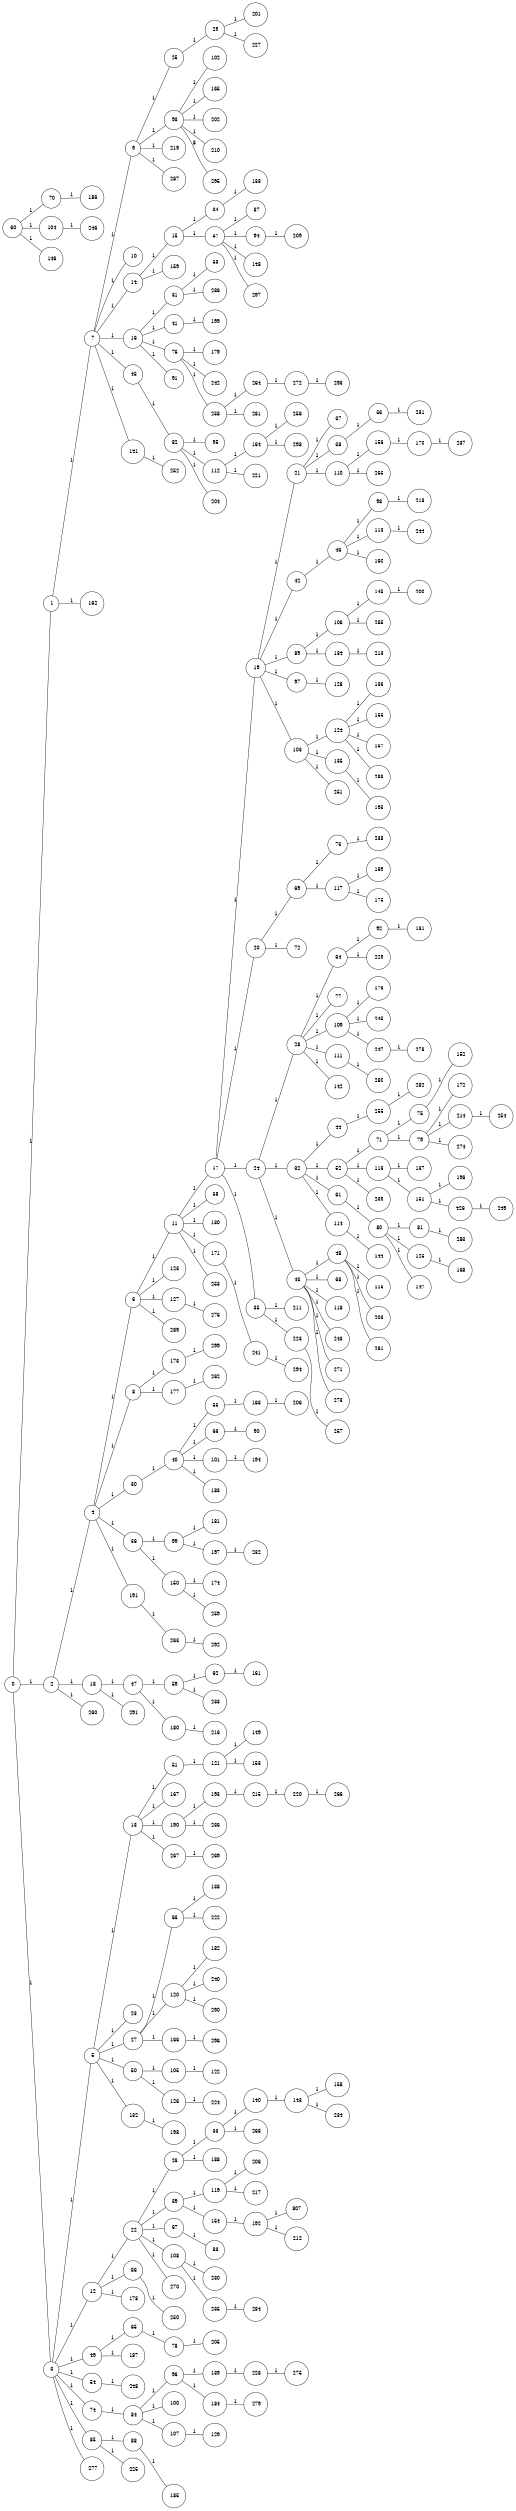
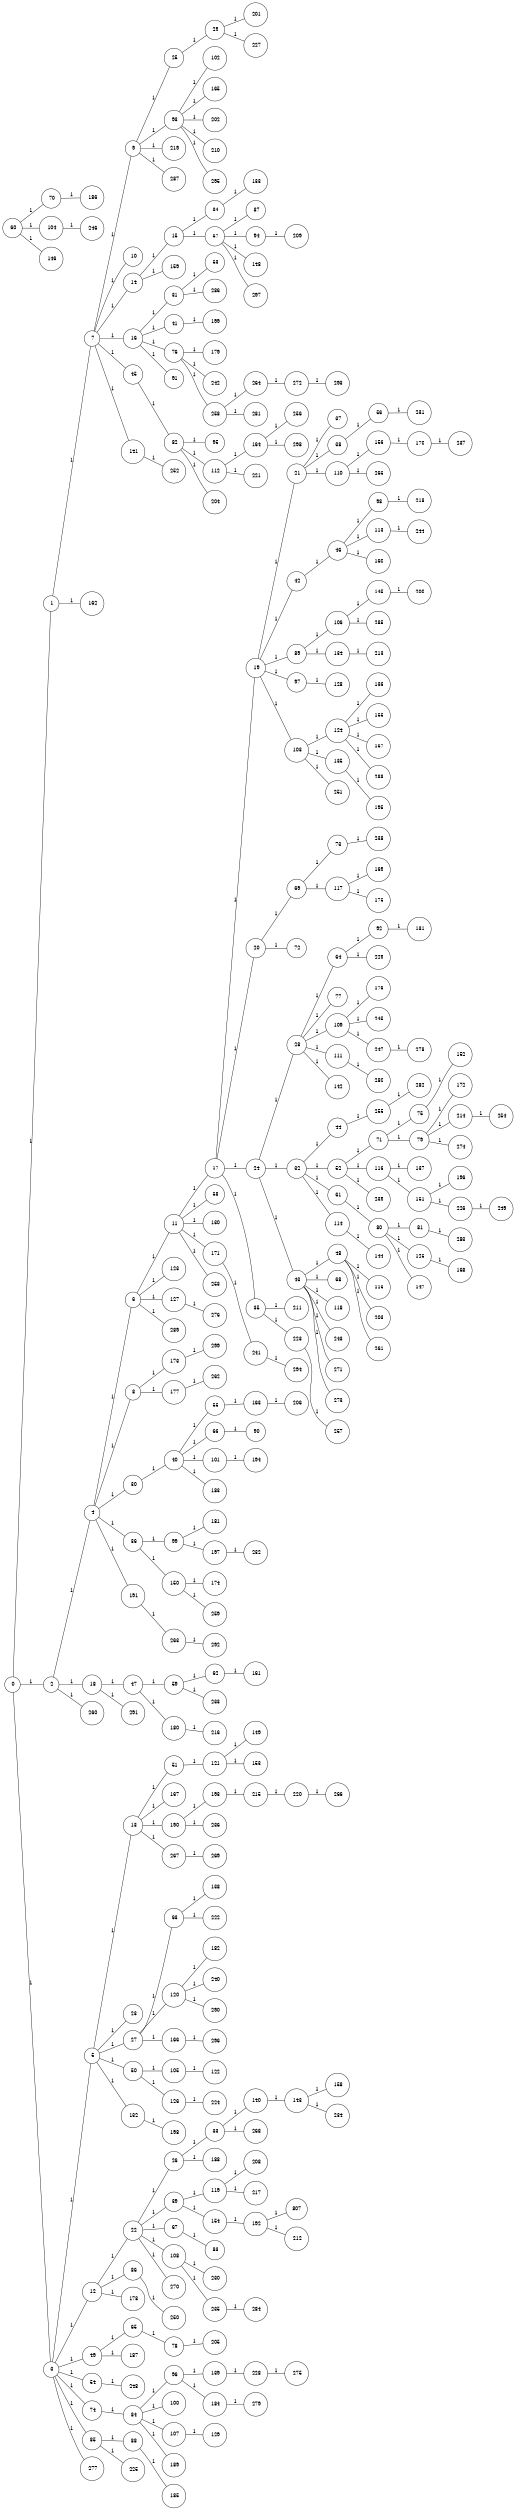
edge "93" -- "295": label "8" -> "1"
node "426": label "426" -> "226"
node "189": added
